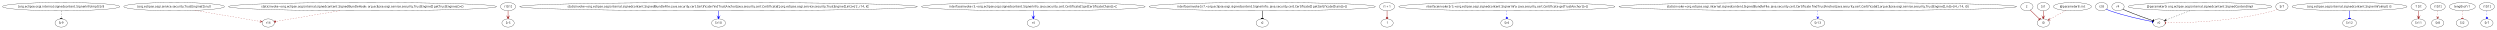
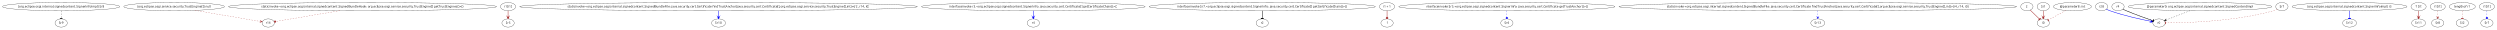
edge "@parameter8: int" -> "i0": arrowhead vee -> tee
edge "r28" -> "r0": arrowhead tee -> vee
